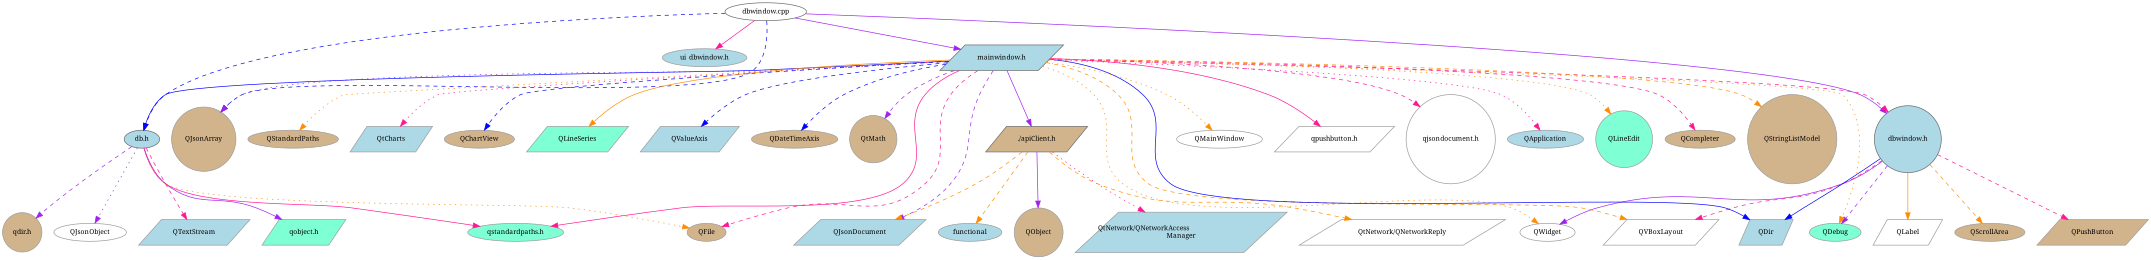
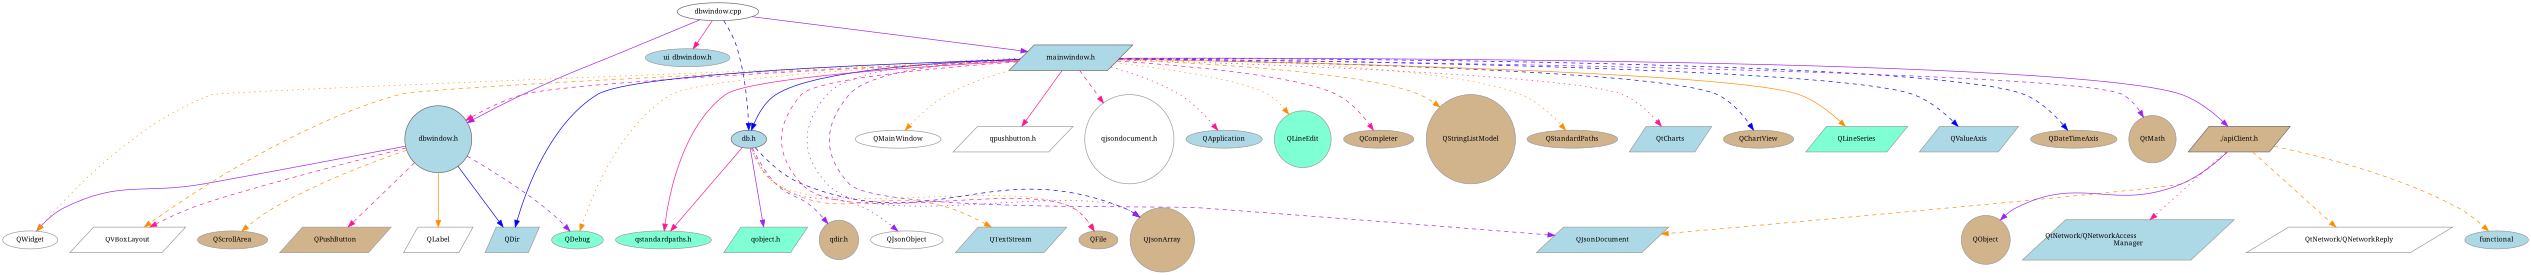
edge "dbwindow.cpp" -> "QJsonArray": now "db.h" -> "QJsonArray"
edge "db.h" -> "QTextStream": color deeppink -> darkorange
